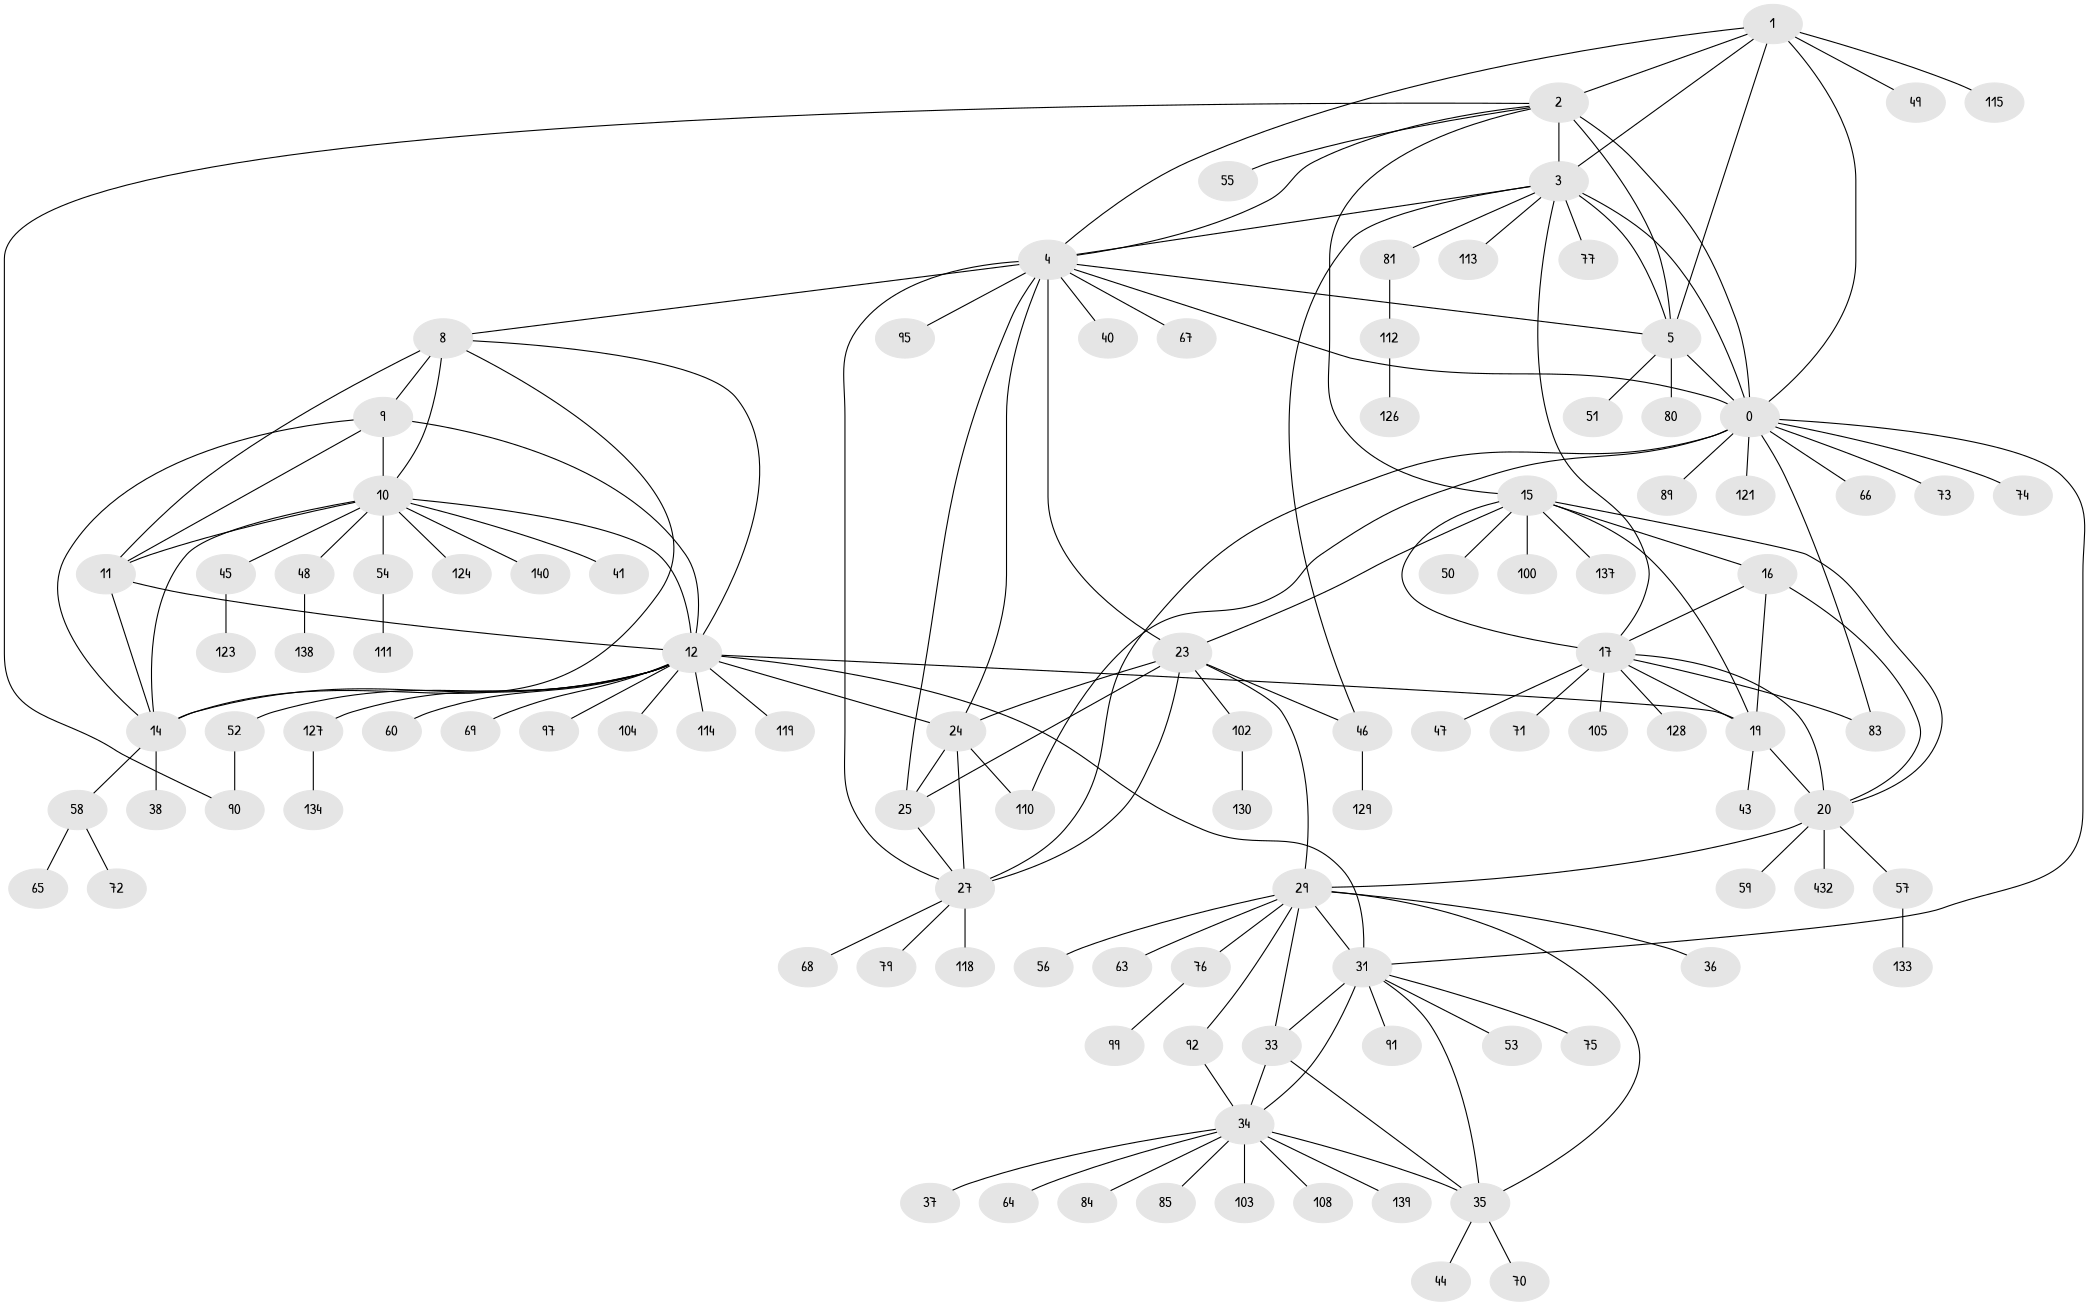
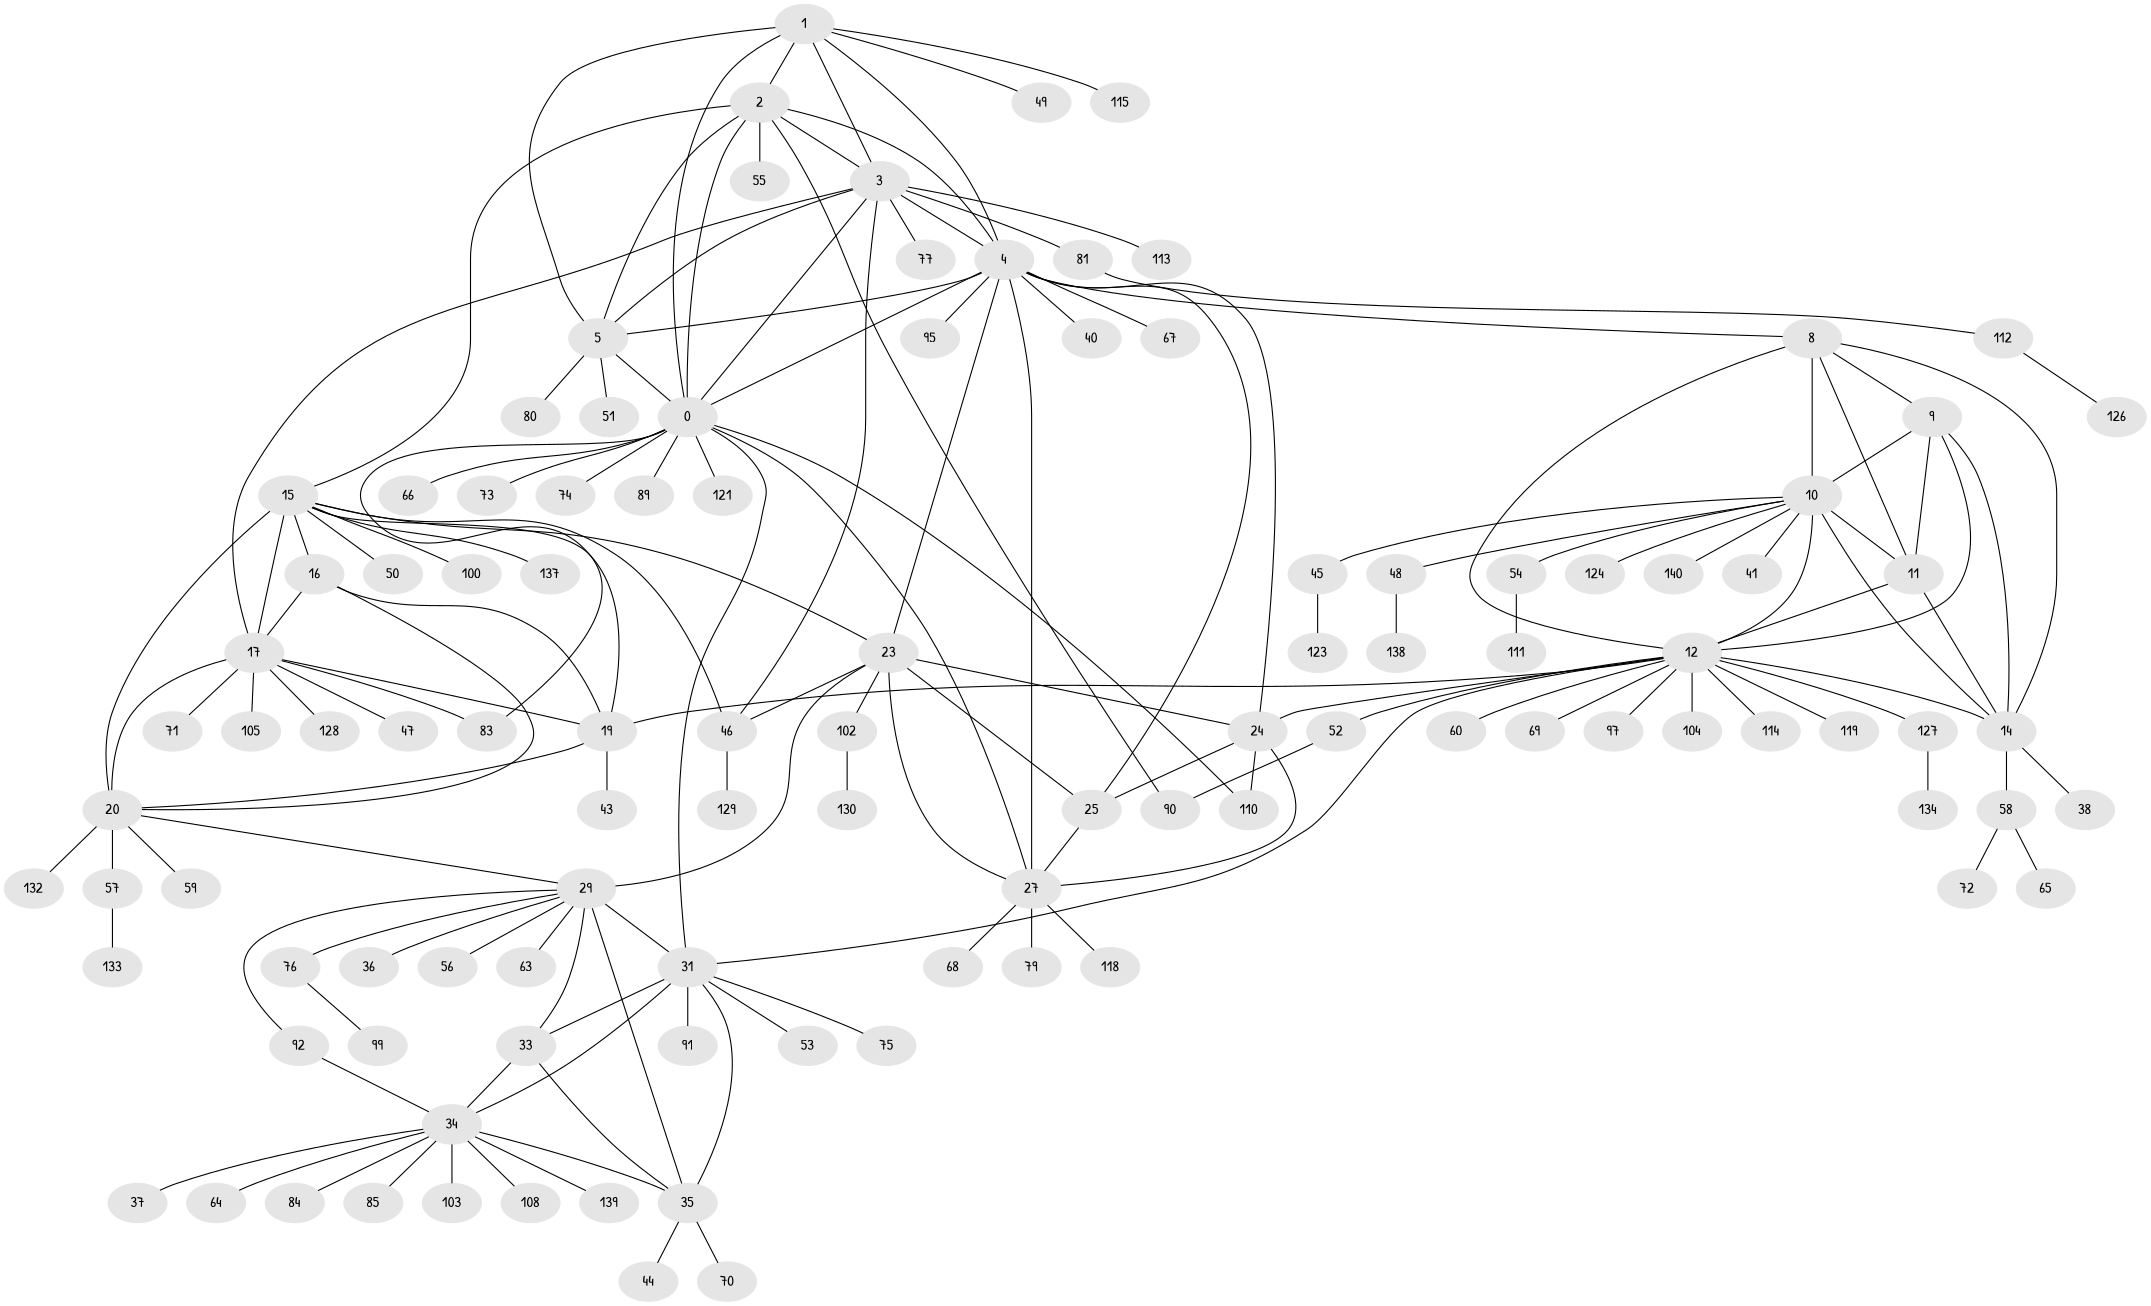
edge "15" -- "46": added
node "432": label "432" -> "132"
